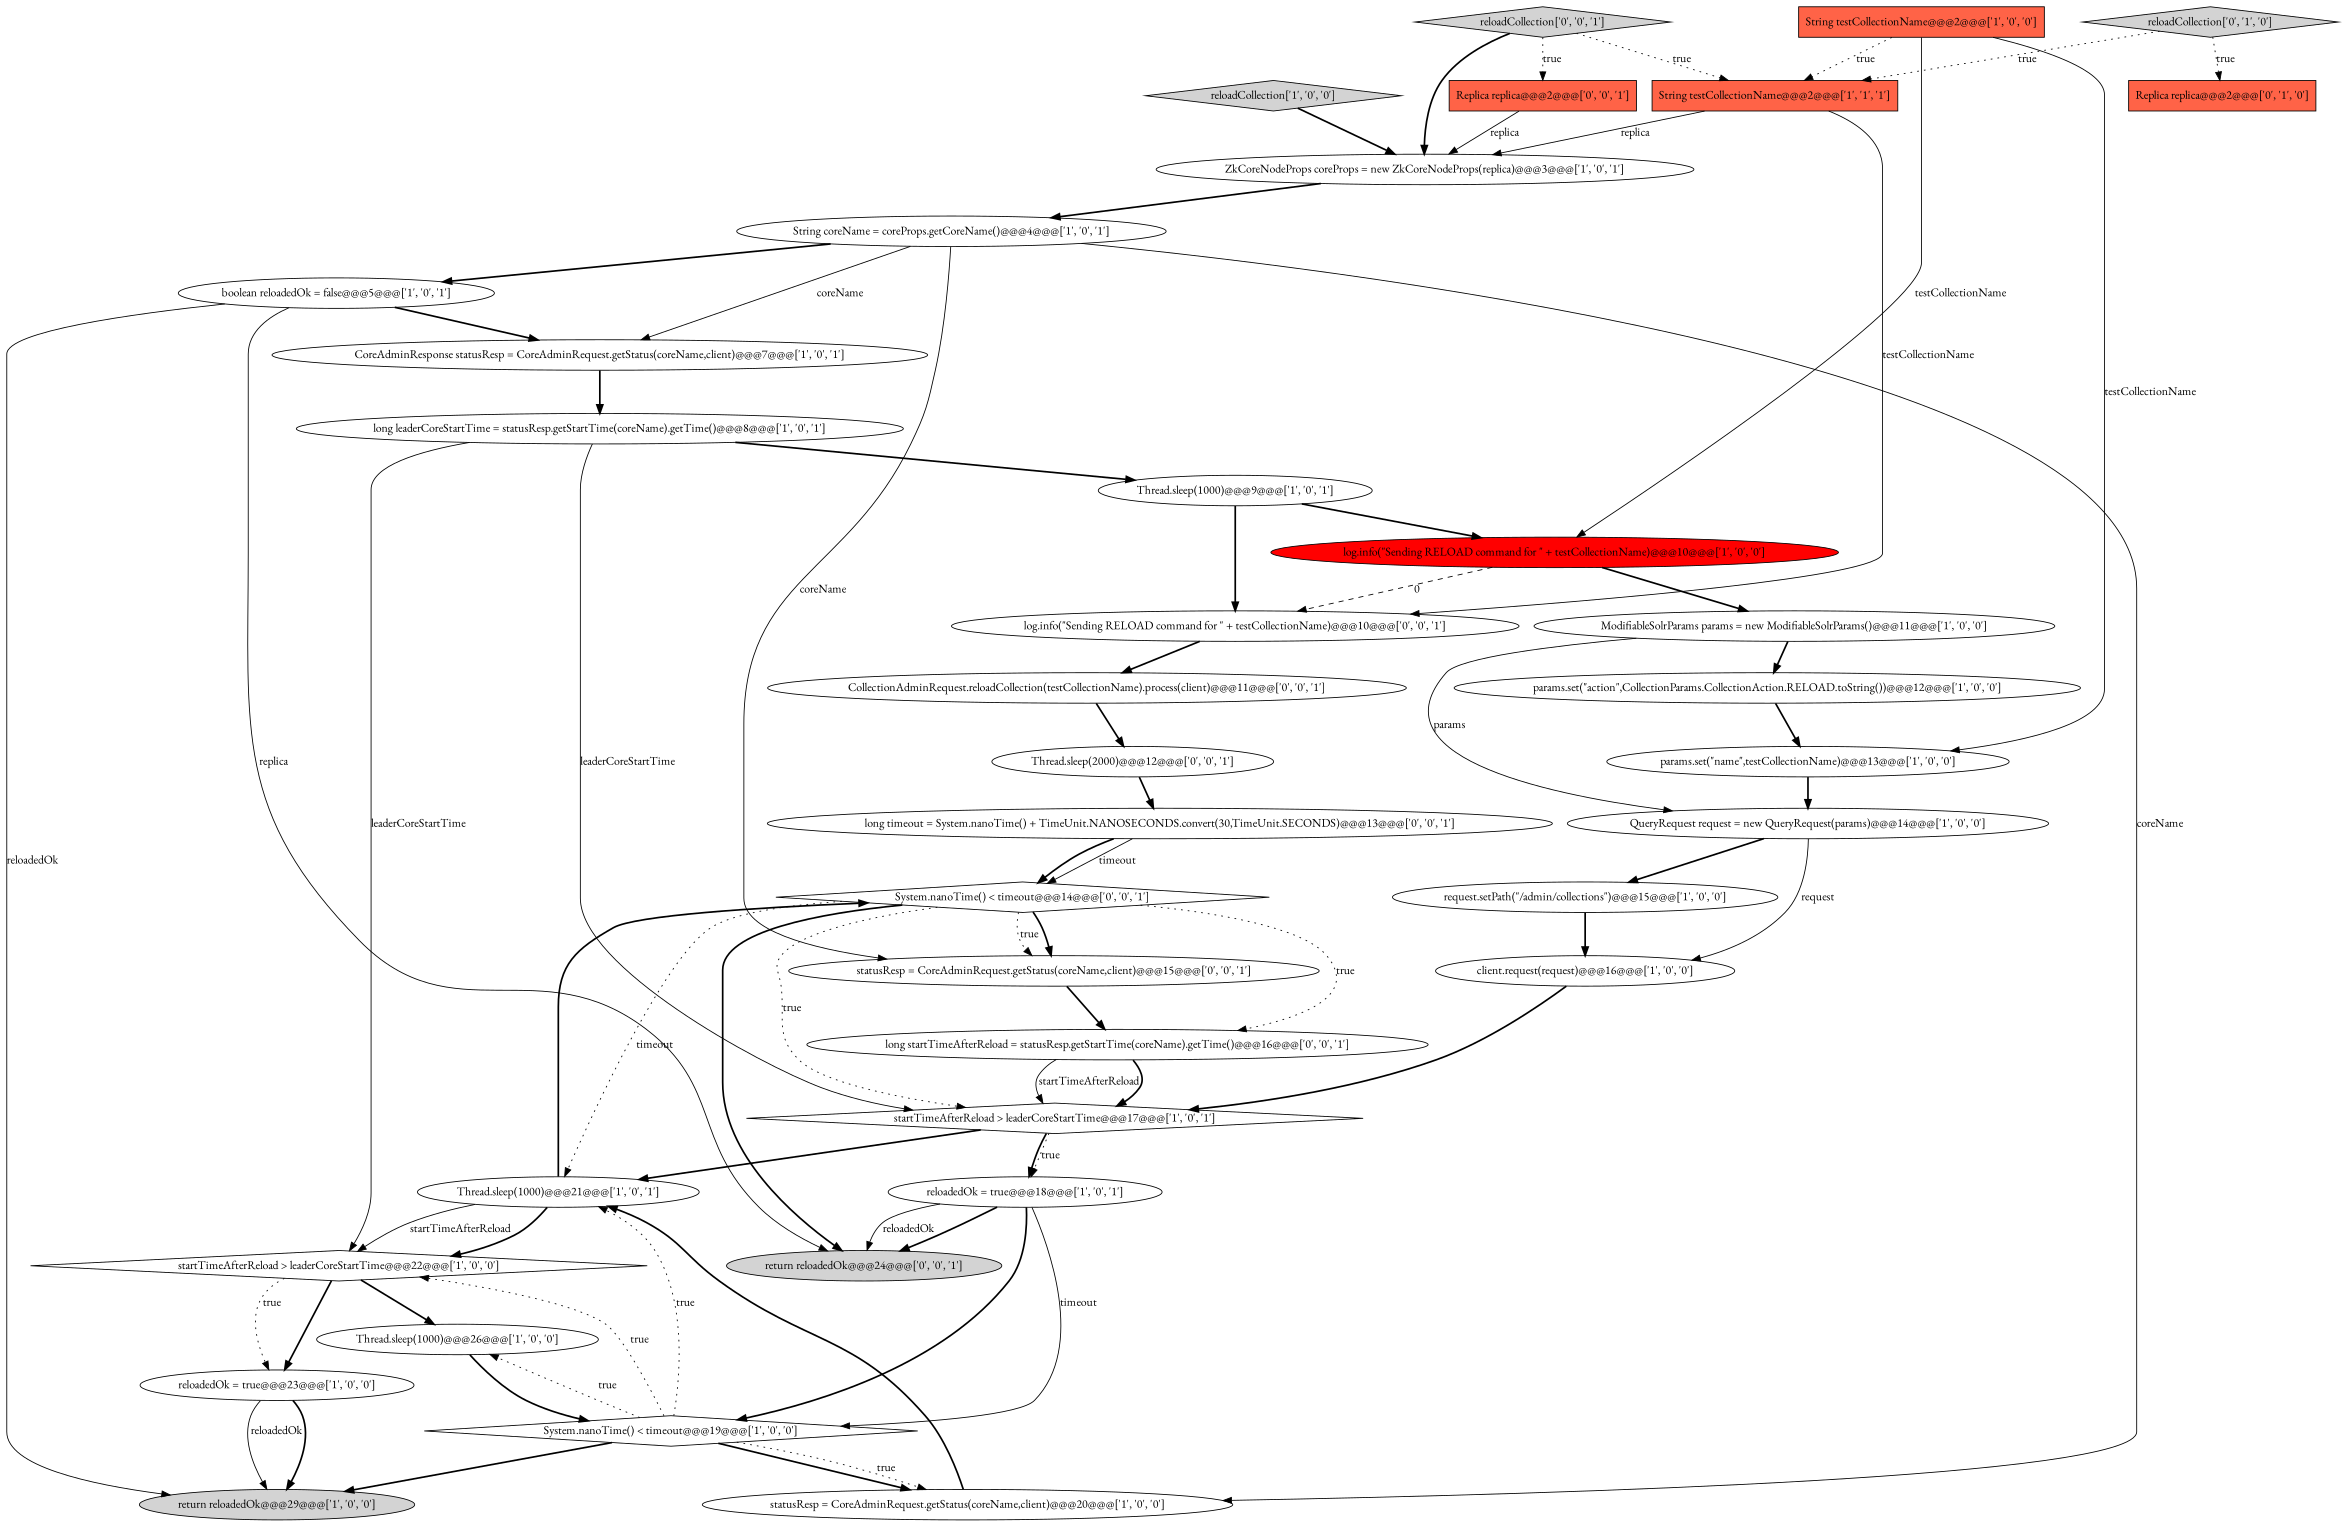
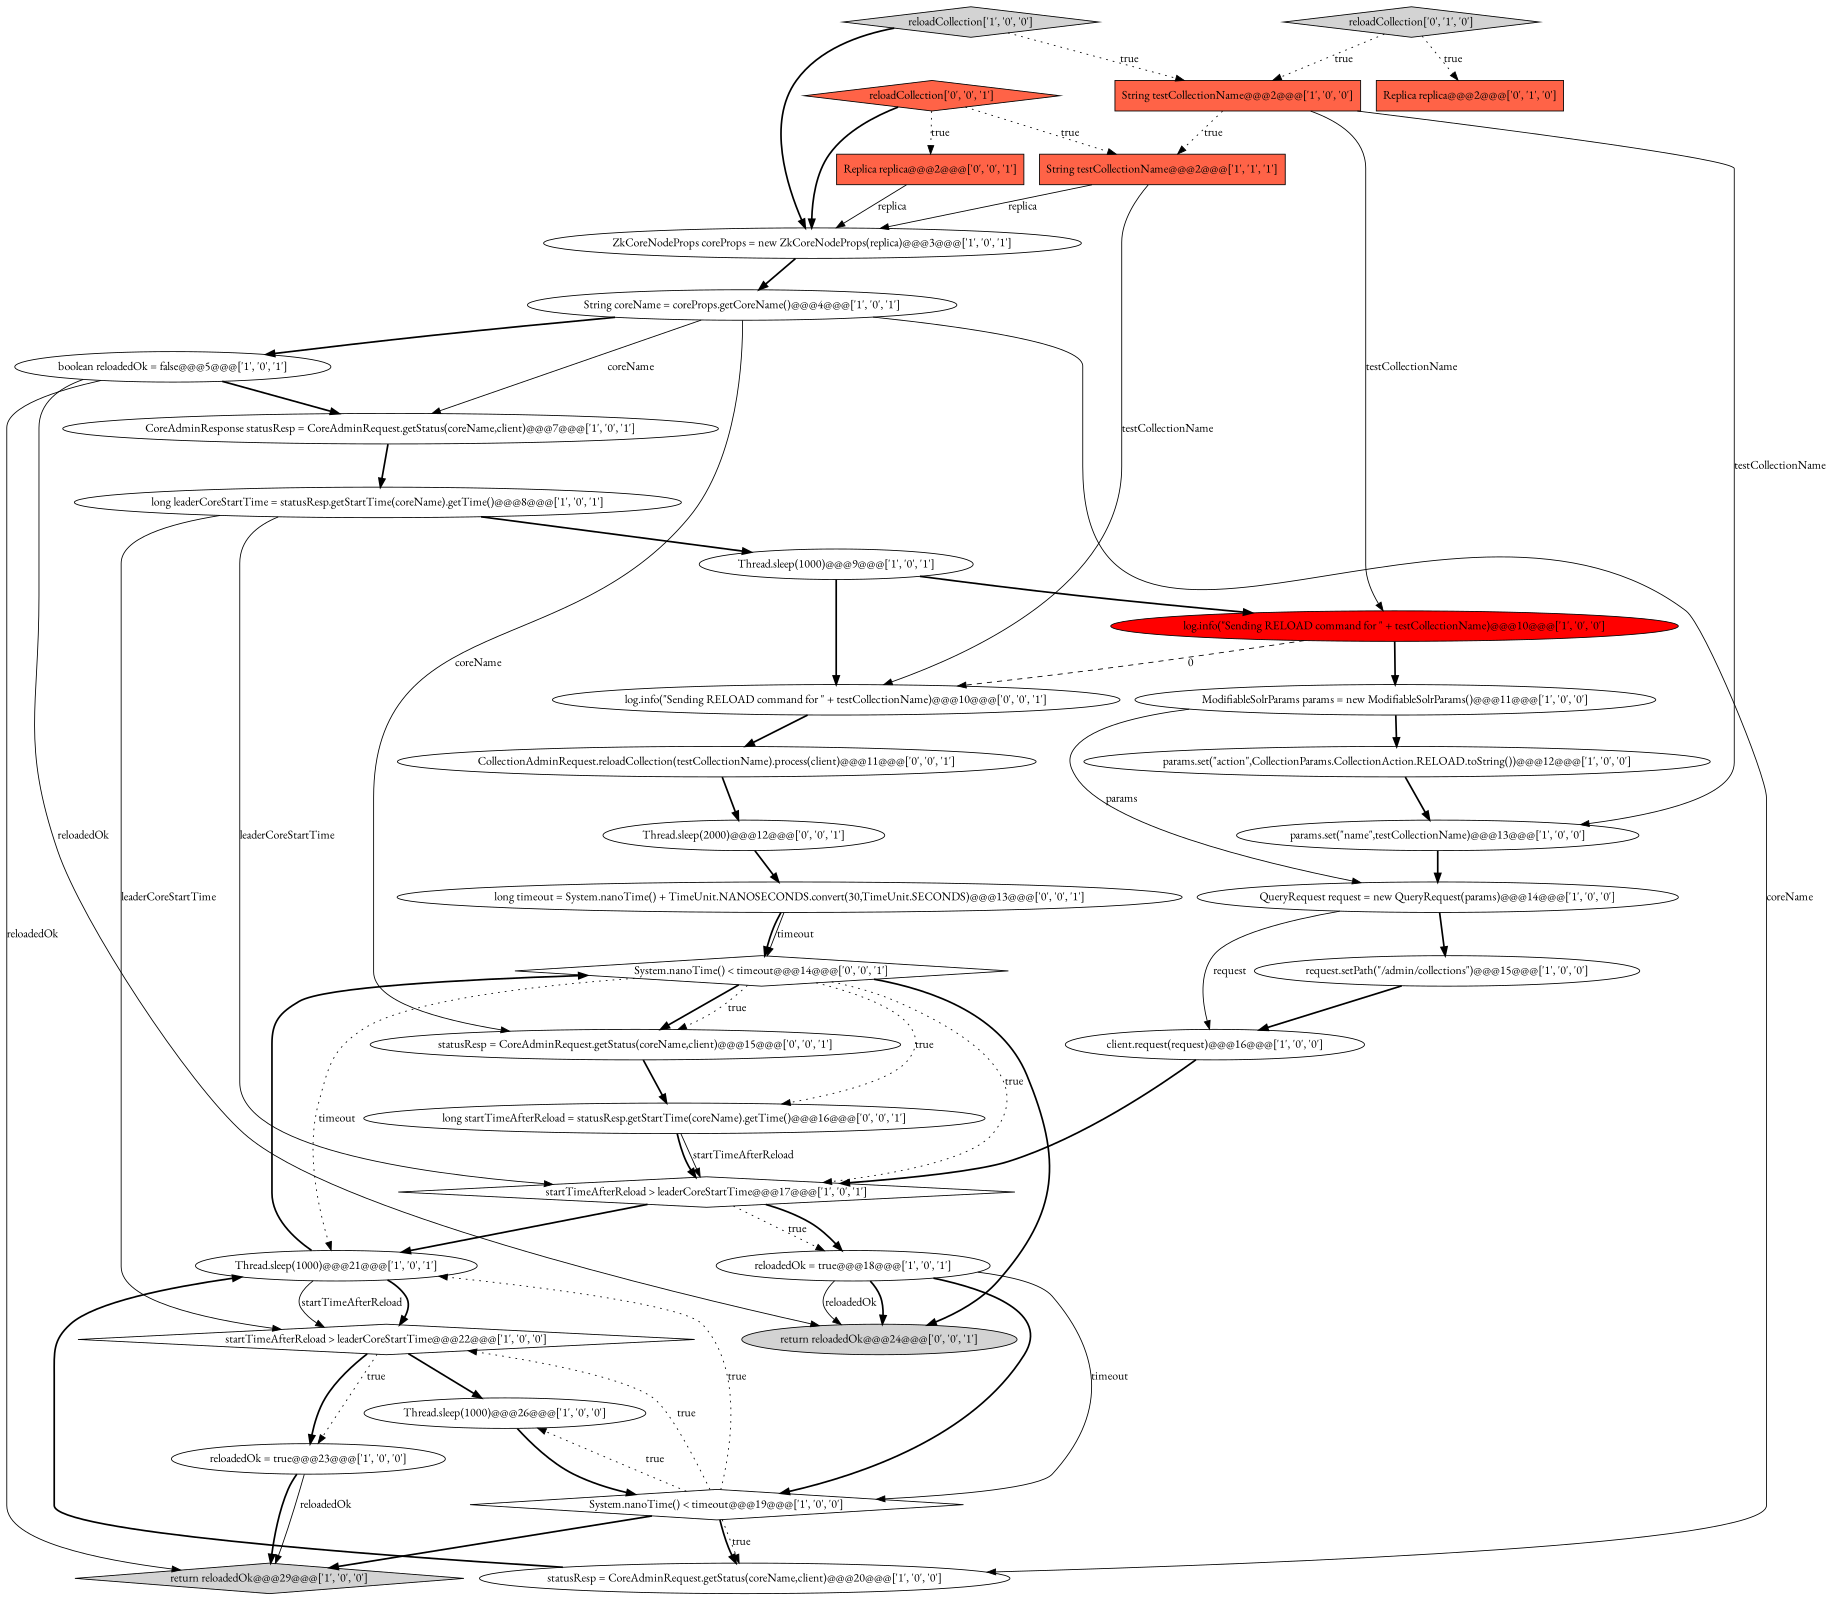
node "reloadCollection['0', '0', '1']": fillcolor lightgray -> tomato
edge "reloadCollection['0', '1', '0']" -> "String testCollectionName@@@2@@@['1', '1', '1']": now "reloadCollection['0', '1', '0']" -> "String testCollectionName@@@2@@@['1', '0', '0']"
edge "reloadCollection['1', '0', '0']" -> "String testCollectionName@@@2@@@['1', '0', '0']": added, label "true"
edge "boolean reloadedOk = false@@@5@@@['1', '0', '1']" -> "return reloadedOk@@@24@@@['0', '0', '1']": label "replica" -> "reloadedOk"
node "return reloadedOk@@@29@@@['1', '0', '0']": shape ellipse -> diamond
